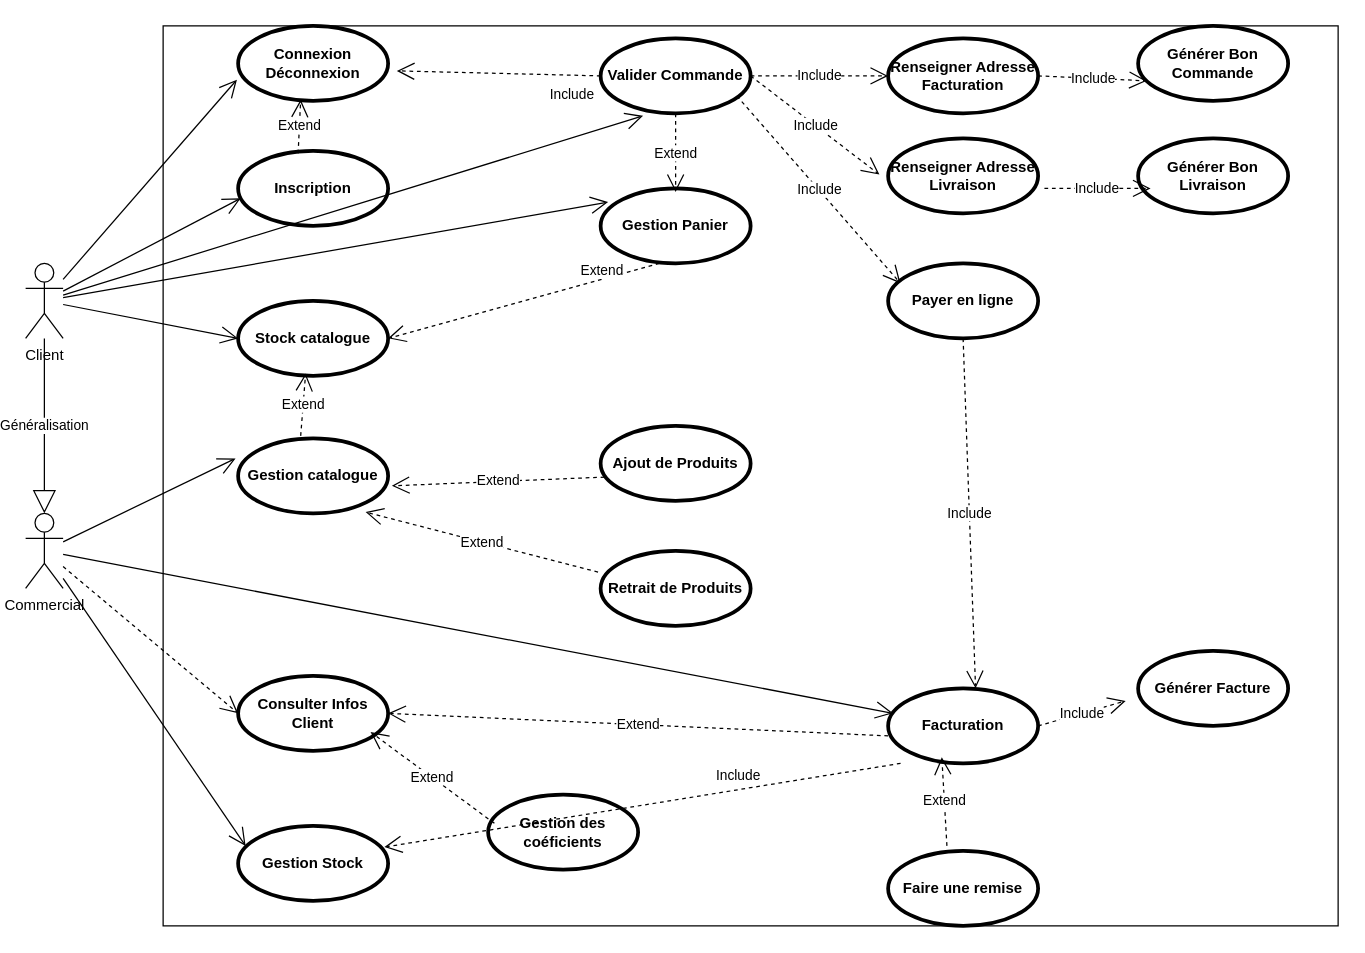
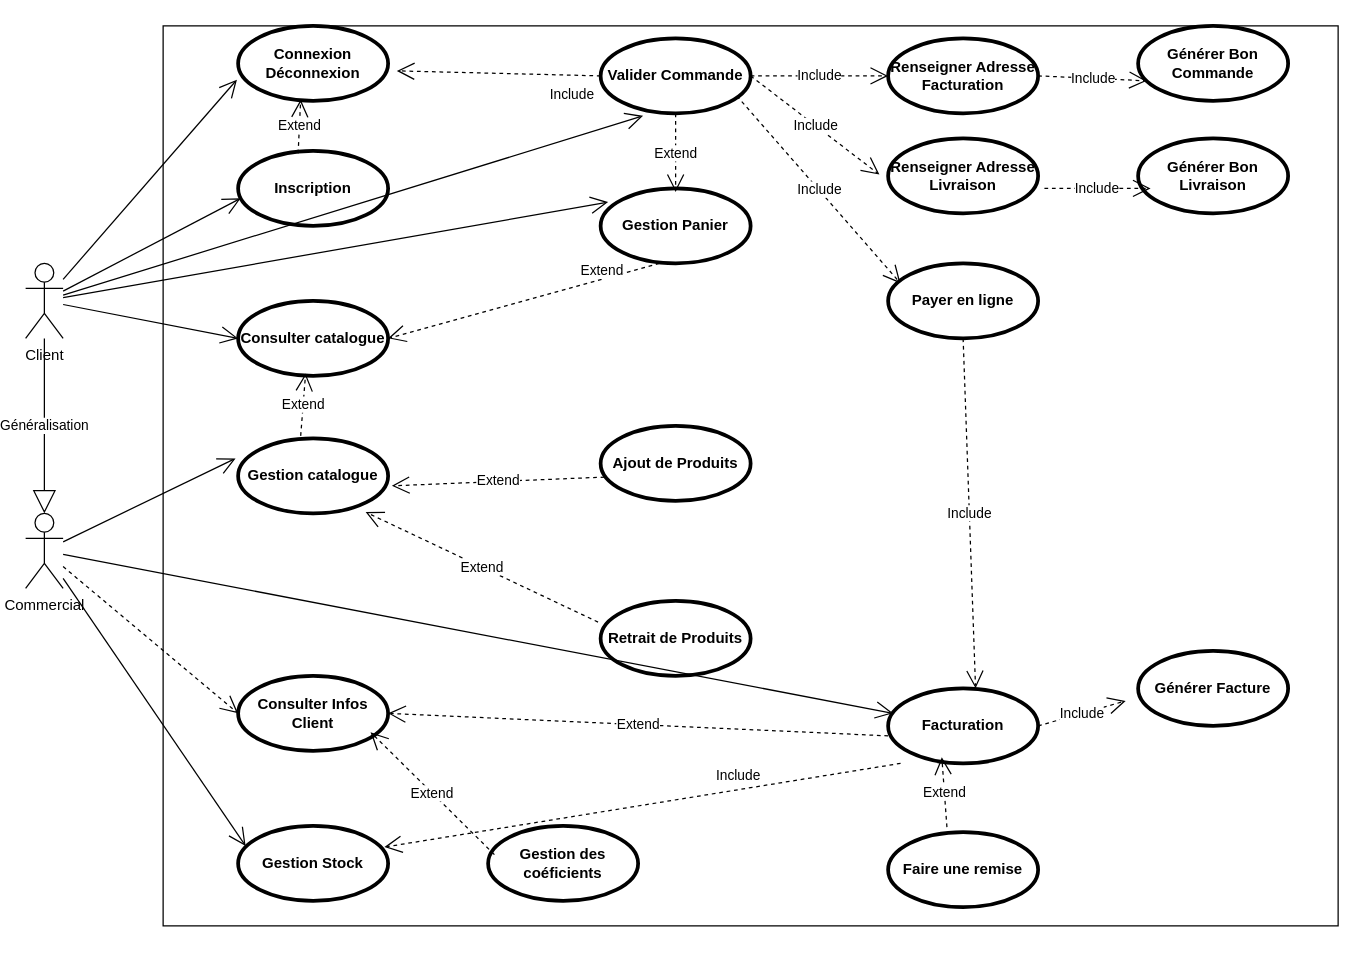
node "Stock catalogue": label "Stock catalogue" -> "Consulter catalogue"
node "Retrait de Produits": moved (676, 588) -> (676, 638)
node "Gestion des coéficients": moved (563, 832) -> (563, 863)
node "Faire une remise": moved (963, 888) -> (963, 869)
